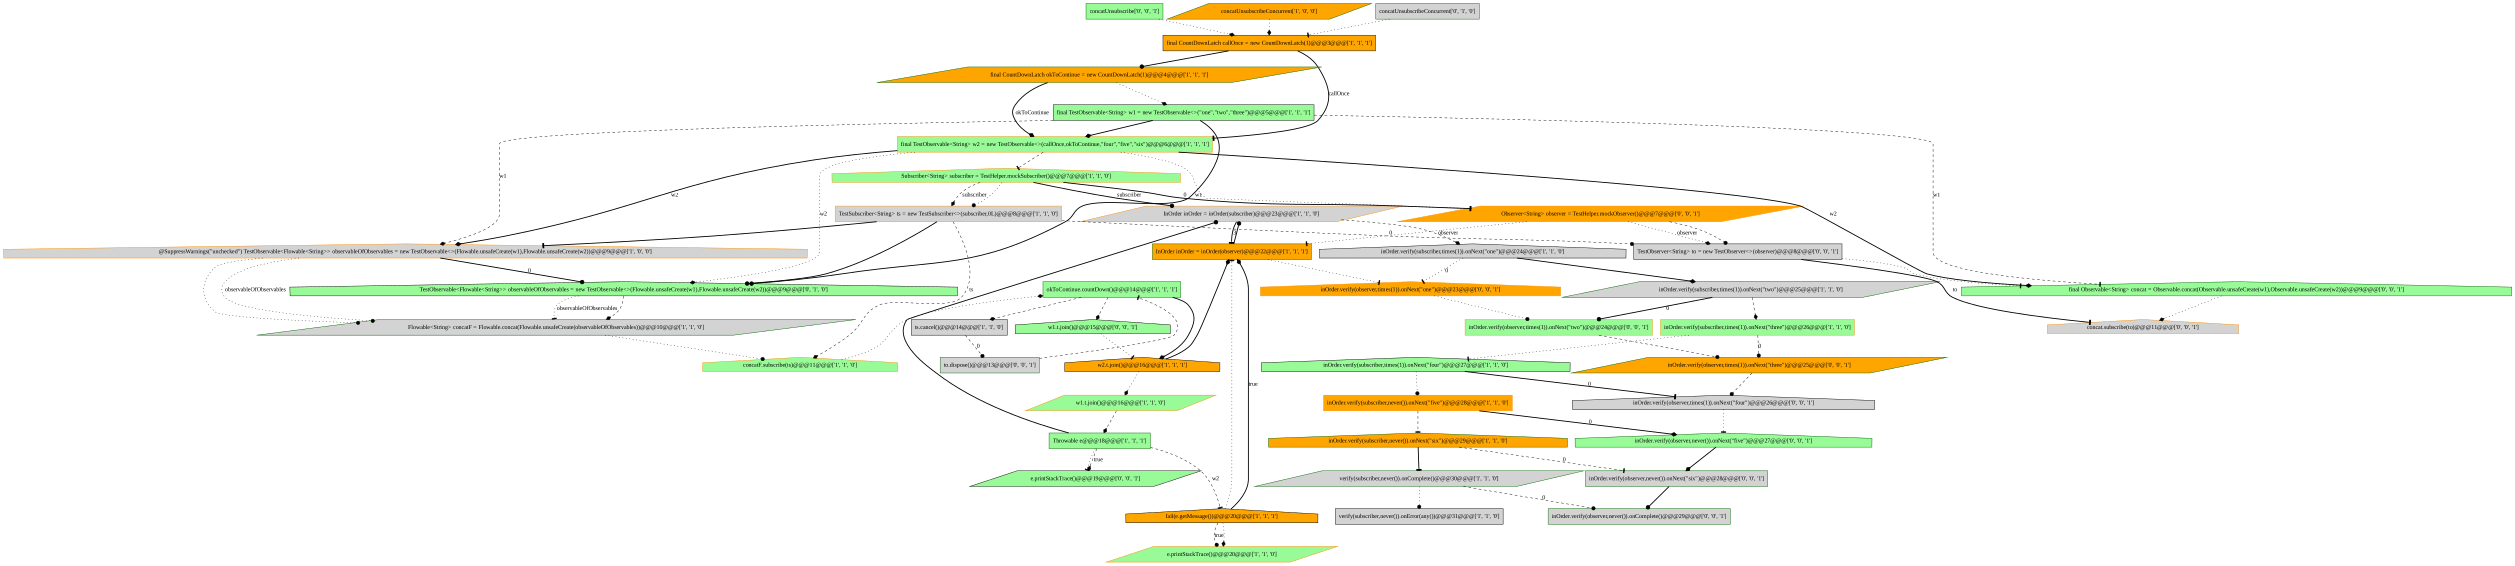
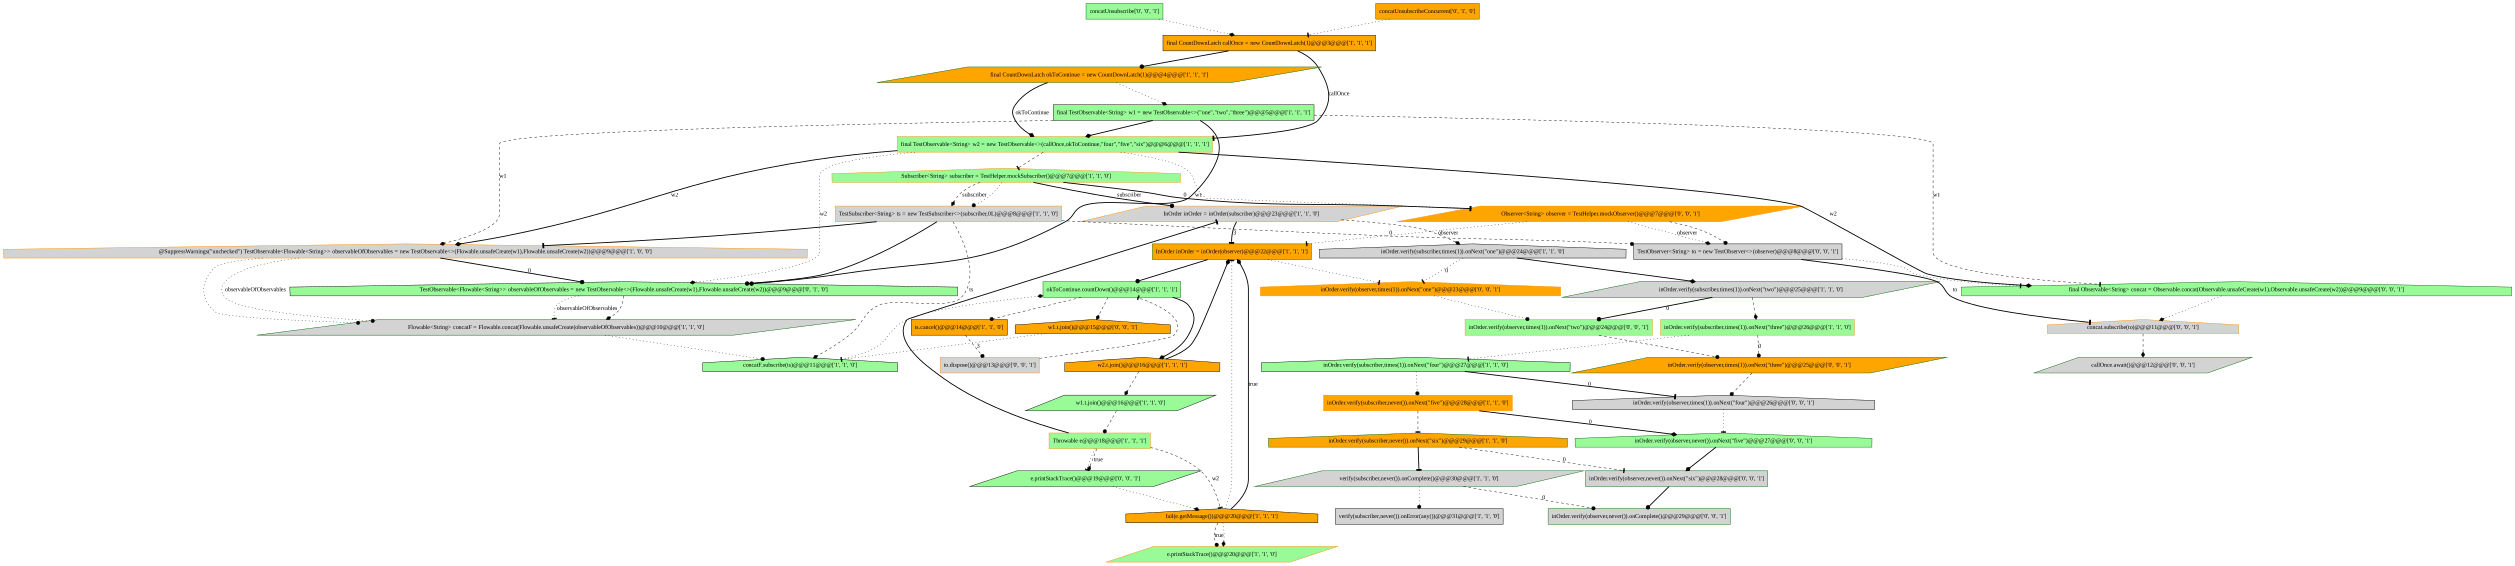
node "concatUnsubscribeConcurrent['1', '0', '0']": removed
node "concatUnsubscribeConcurrent['0', '1', '0']": fillcolor lightgrey -> orange
edge "InOrder inOrder = inOrder(observer)@@@22@@@['1', '1', '1']" -> "InOrder inOrder = inOrder(subscriber)@@@23@@@['1', '1', '0']": now "InOrder inOrder = inOrder(observer)@@@22@@@['1', '1', '1']" -> "okToContinue.countDown()@@@14@@@['1', '1', '1']"
edge "Throwable e@@@18@@@['1', '1', '1']" -> "InOrder inOrder = inOrder(subscriber)@@@23@@@['1', '1', '0']": arrowhead dot -> tee
edge "okToContinue.countDown()@@@14@@@['1', '1', '1']" -> "ts.cancel()@@@14@@@['1', '1', '0']": arrowhead diamond -> dot
node "ts.cancel()@@@14@@@['1', '1', '0']": fillcolor lightgrey -> orange
node "w1.t.join()@@@15@@@['0', '0', '1']": fillcolor palegreen -> orange
edge "w1.t.join()@@@15@@@['0', '0', '1']" -> "w2.t.join()@@@16@@@['1', '1', '1']": now "w1.t.join()@@@15@@@['0', '0', '1']" -> "concatF.subscribe(ts)@@@11@@@['1', '1', '0']"
edge "ts.cancel()@@@14@@@['1', '1', '0']" -> "to.dispose()@@@13@@@['0', '0', '1']": label "0" -> "3"
node "concatF.subscribe(ts)@@@11@@@['1', '1', '0']": color darkorange -> black
node "to.dispose()@@@13@@@['0', '0', '1']": color darkgreen -> darkorange
node "callOnce.await()@@@12@@@['0', '0', '1']": added
edge "w2.t.join()@@@16@@@['1', '1', '1']" -> "w1.t.join()@@@16@@@['1', '1', '0']": style dotted -> dashed
node "w1.t.join()@@@16@@@['1', '1', '0']": color darkorange -> black
edge "w1.t.join()@@@16@@@['1', '1', '0']" -> "Throwable e@@@18@@@['1', '1', '1']": arrowhead diamond -> dot
node "Throwable e@@@18@@@['1', '1', '1']": color darkgreen -> darkorange
edge "e.printStackTrace()@@@19@@@['0', '0', '1']" -> "fail(e.getMessage())@@@20@@@['1', '1', '1']": added
